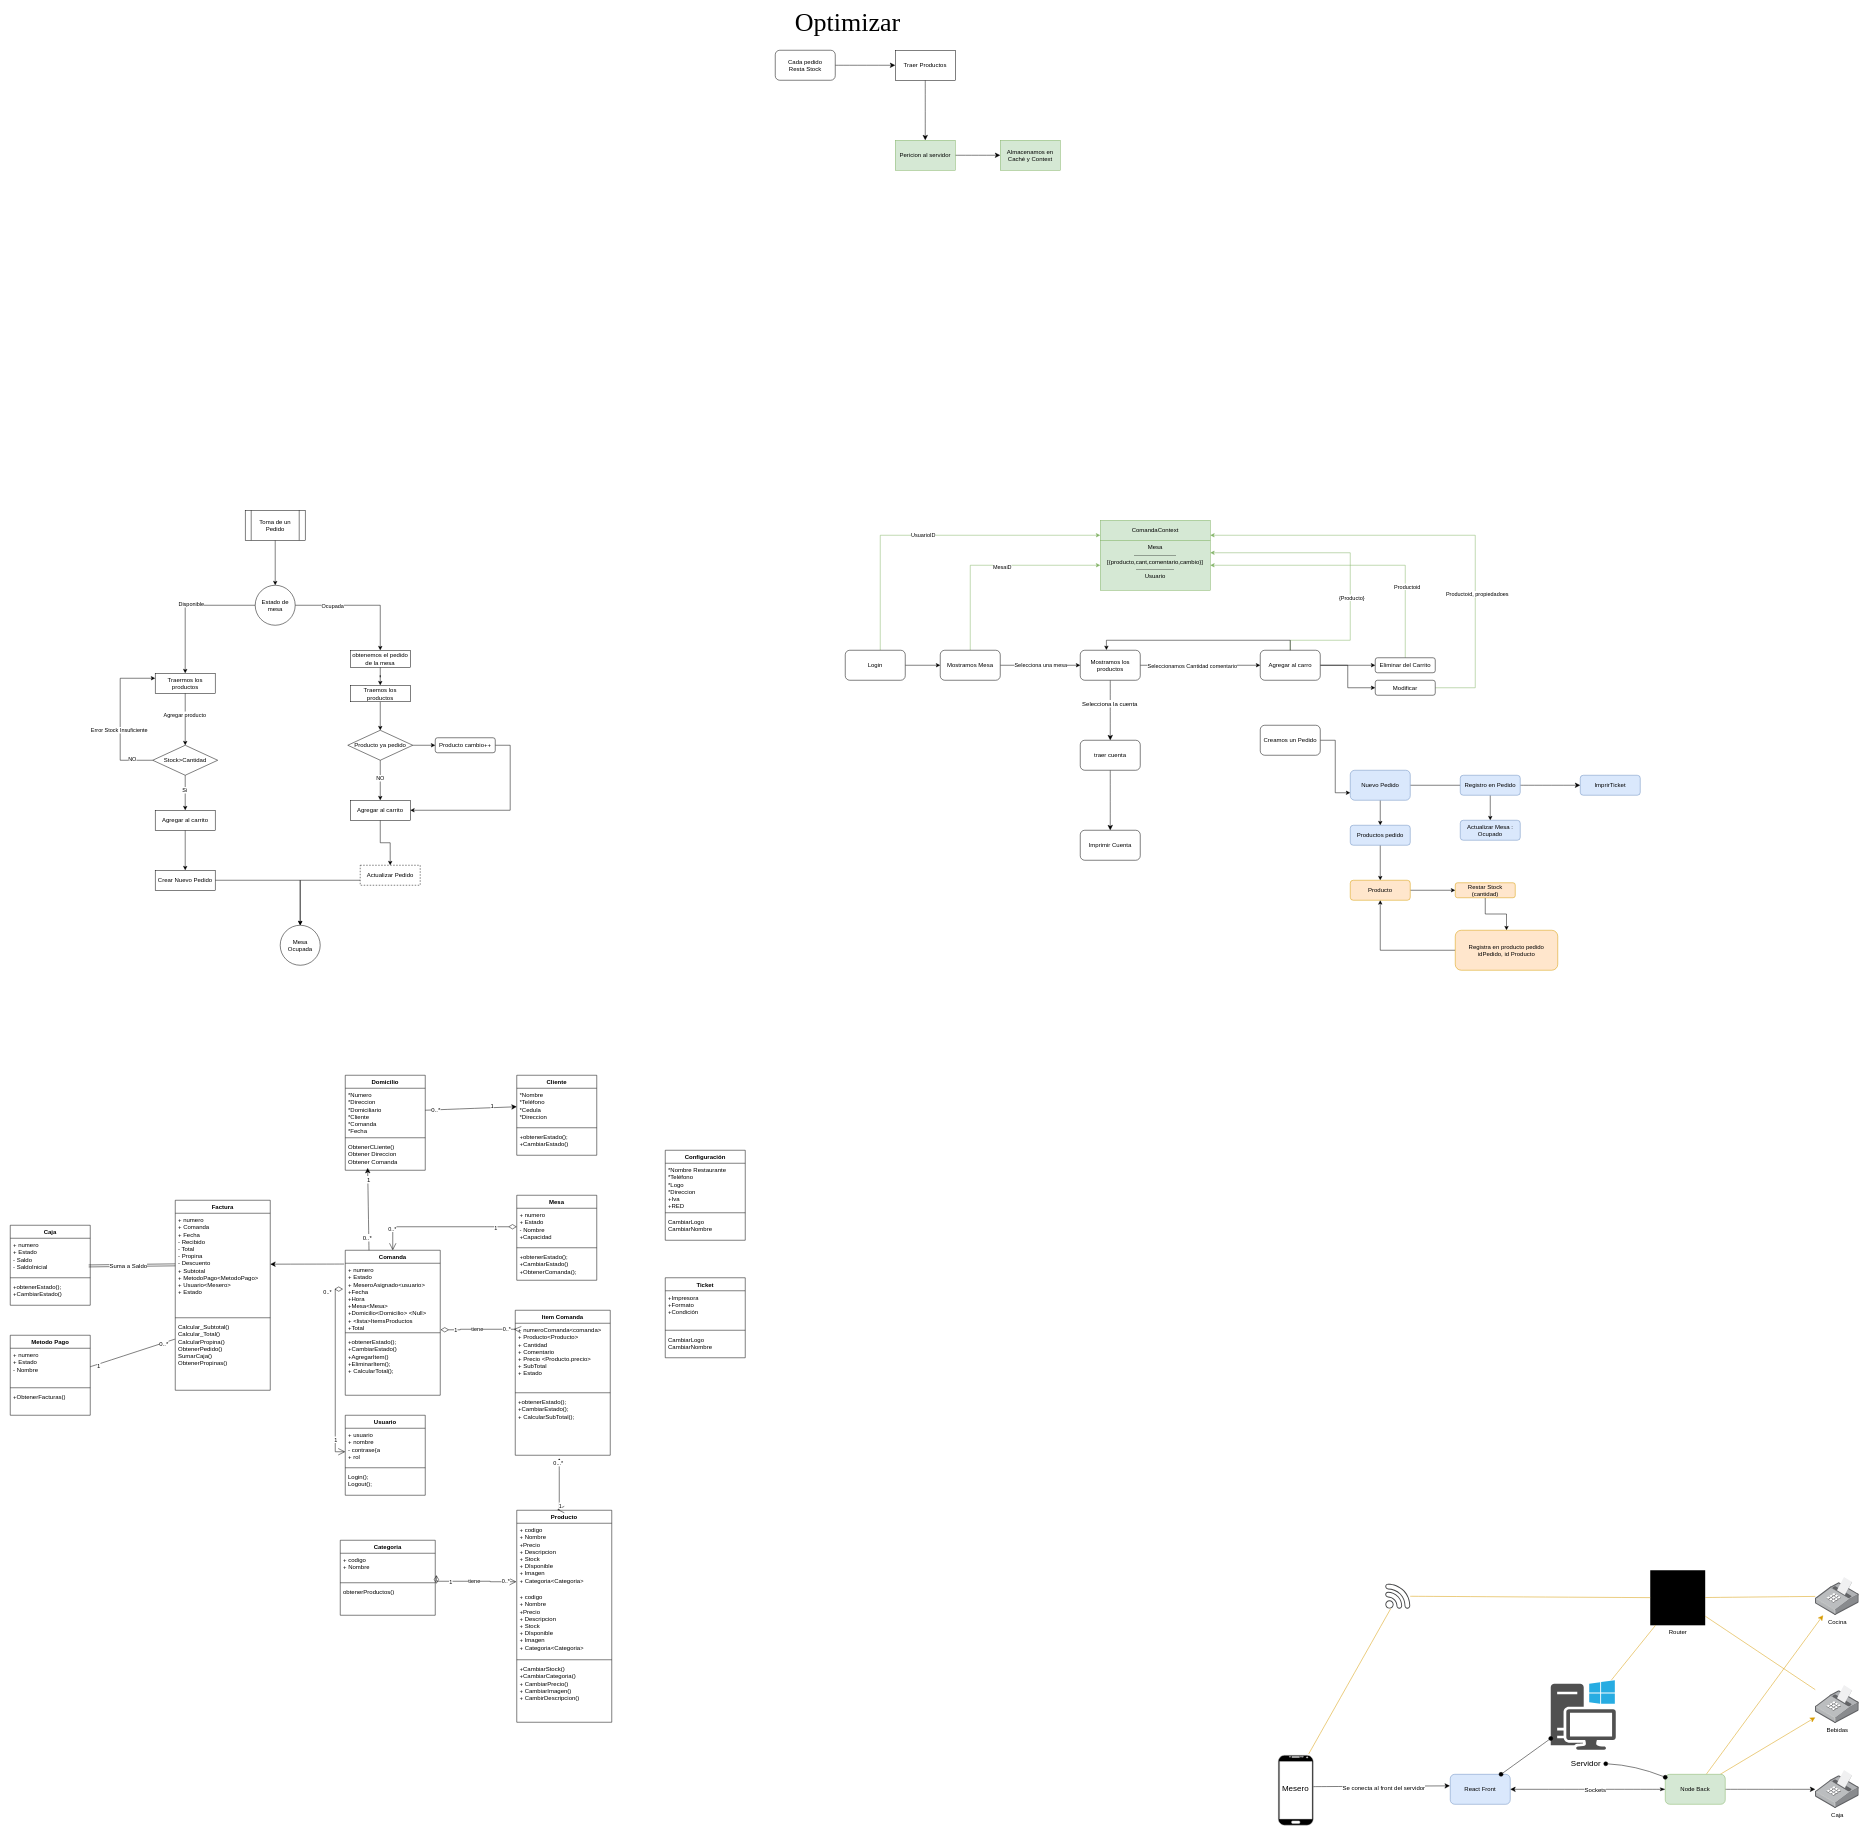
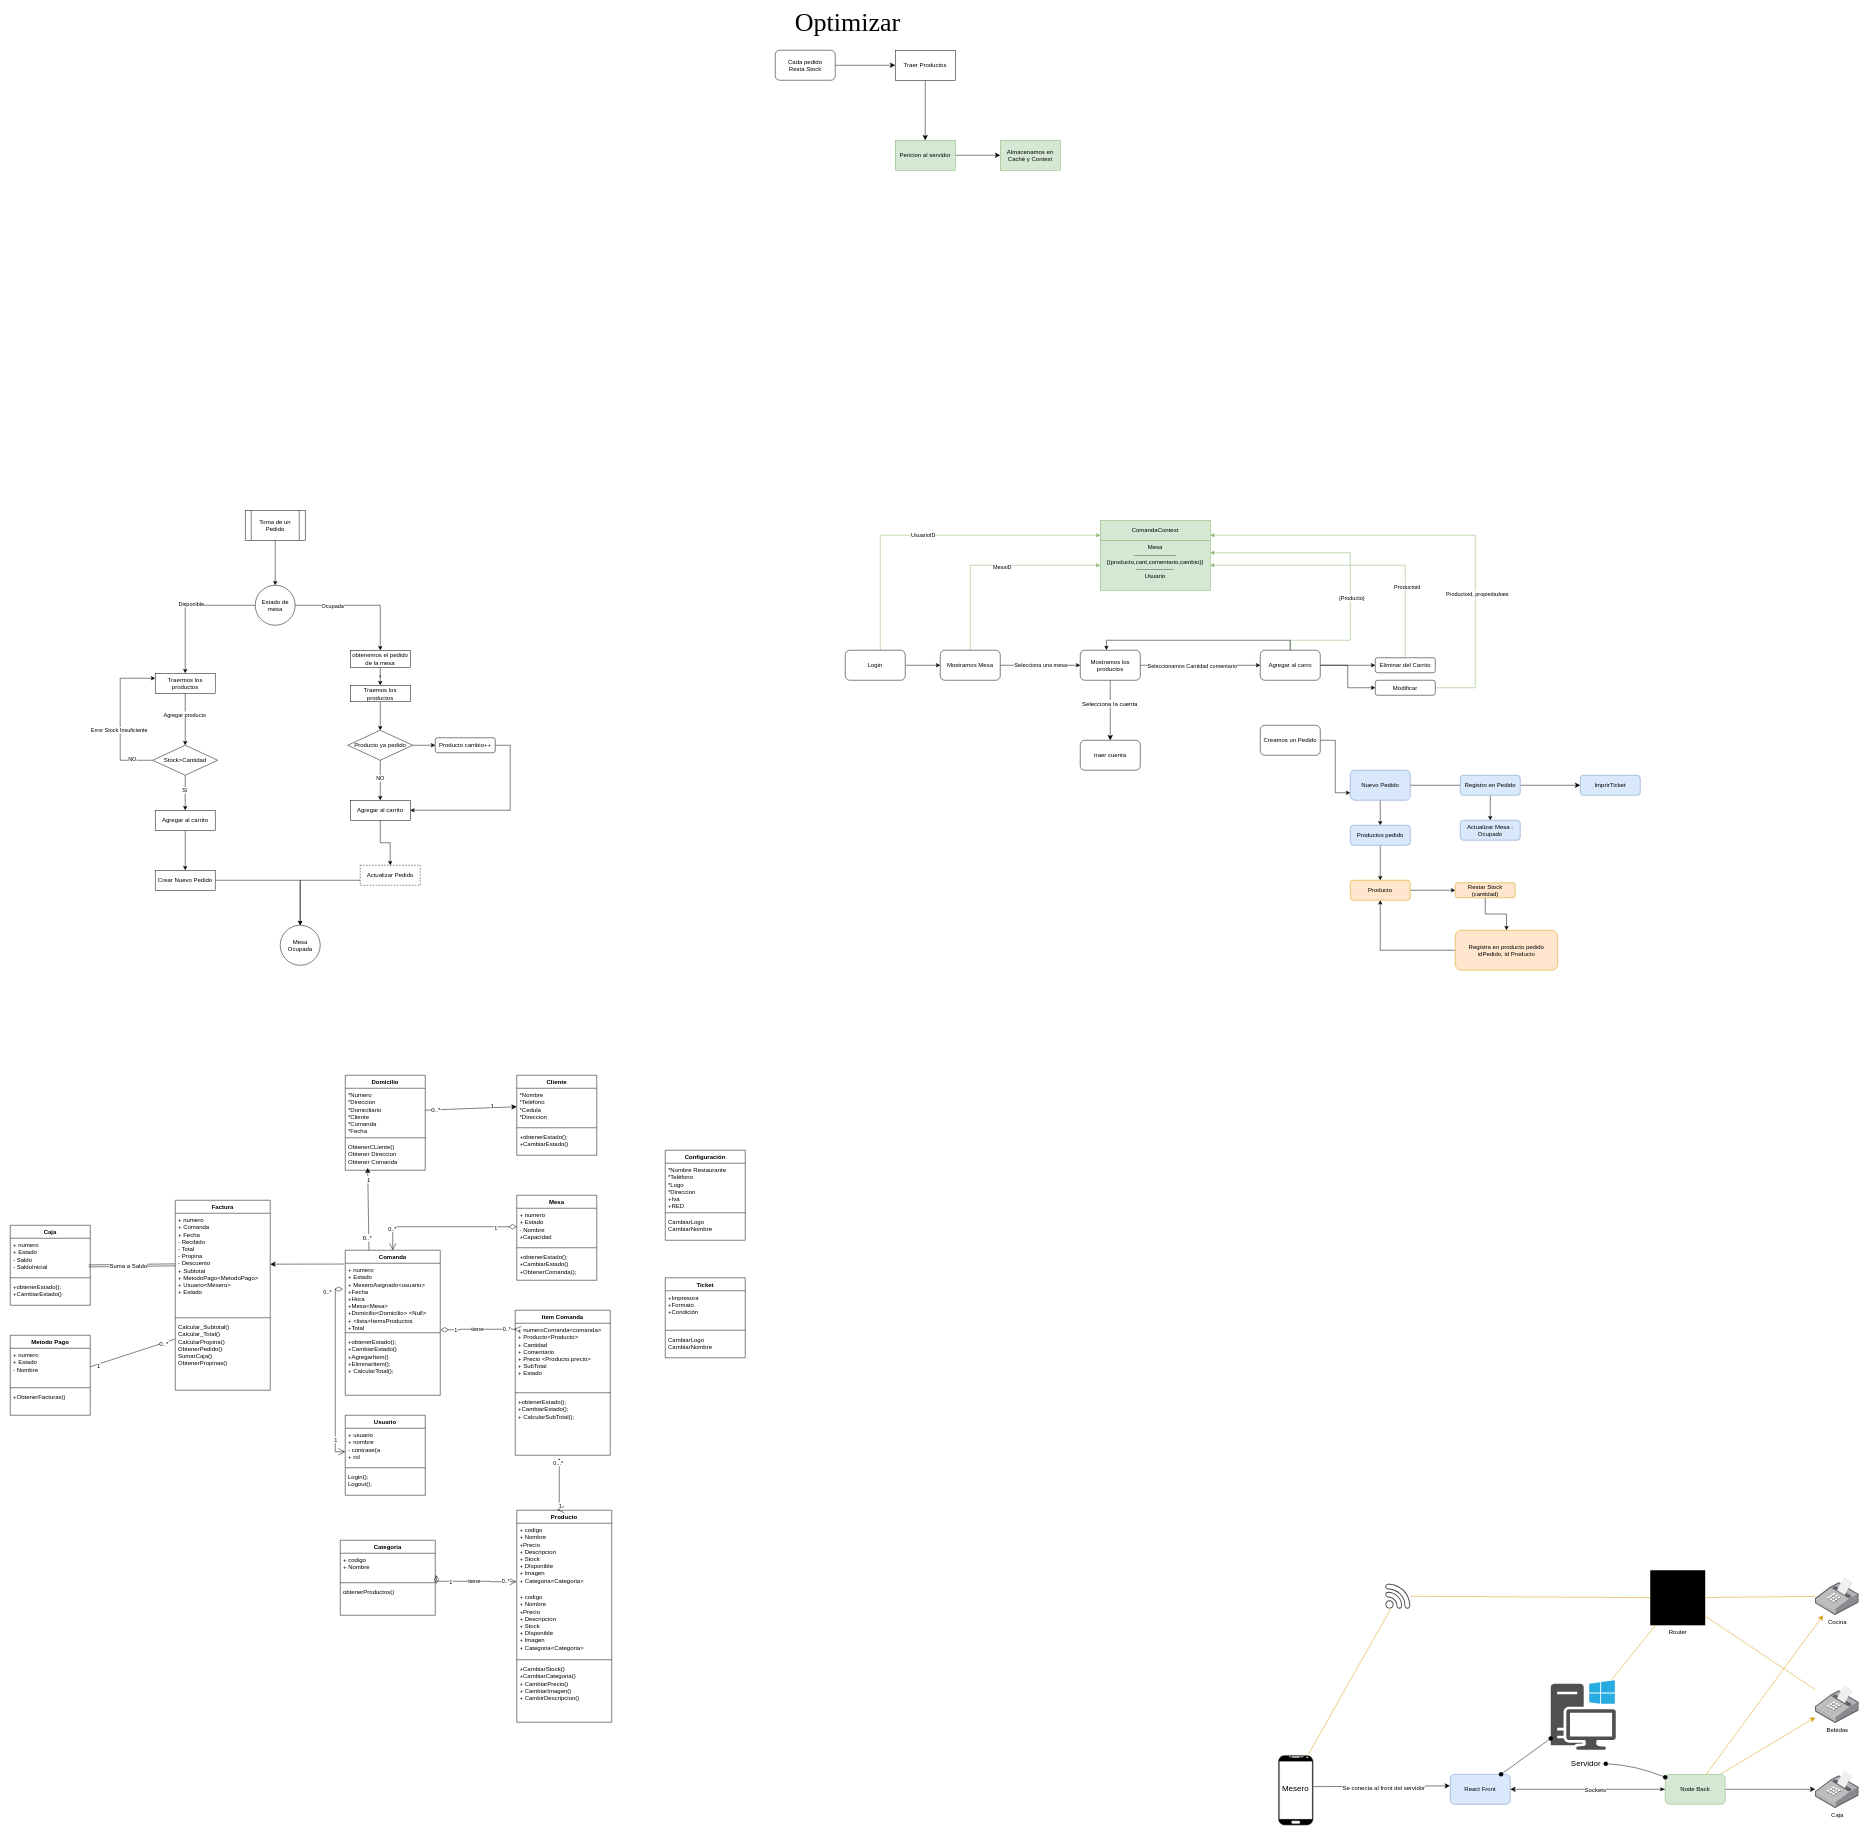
edge "traer cuenta" -> "Imprimir Cuenta": removed
node "Imprimir Cuenta": removed
